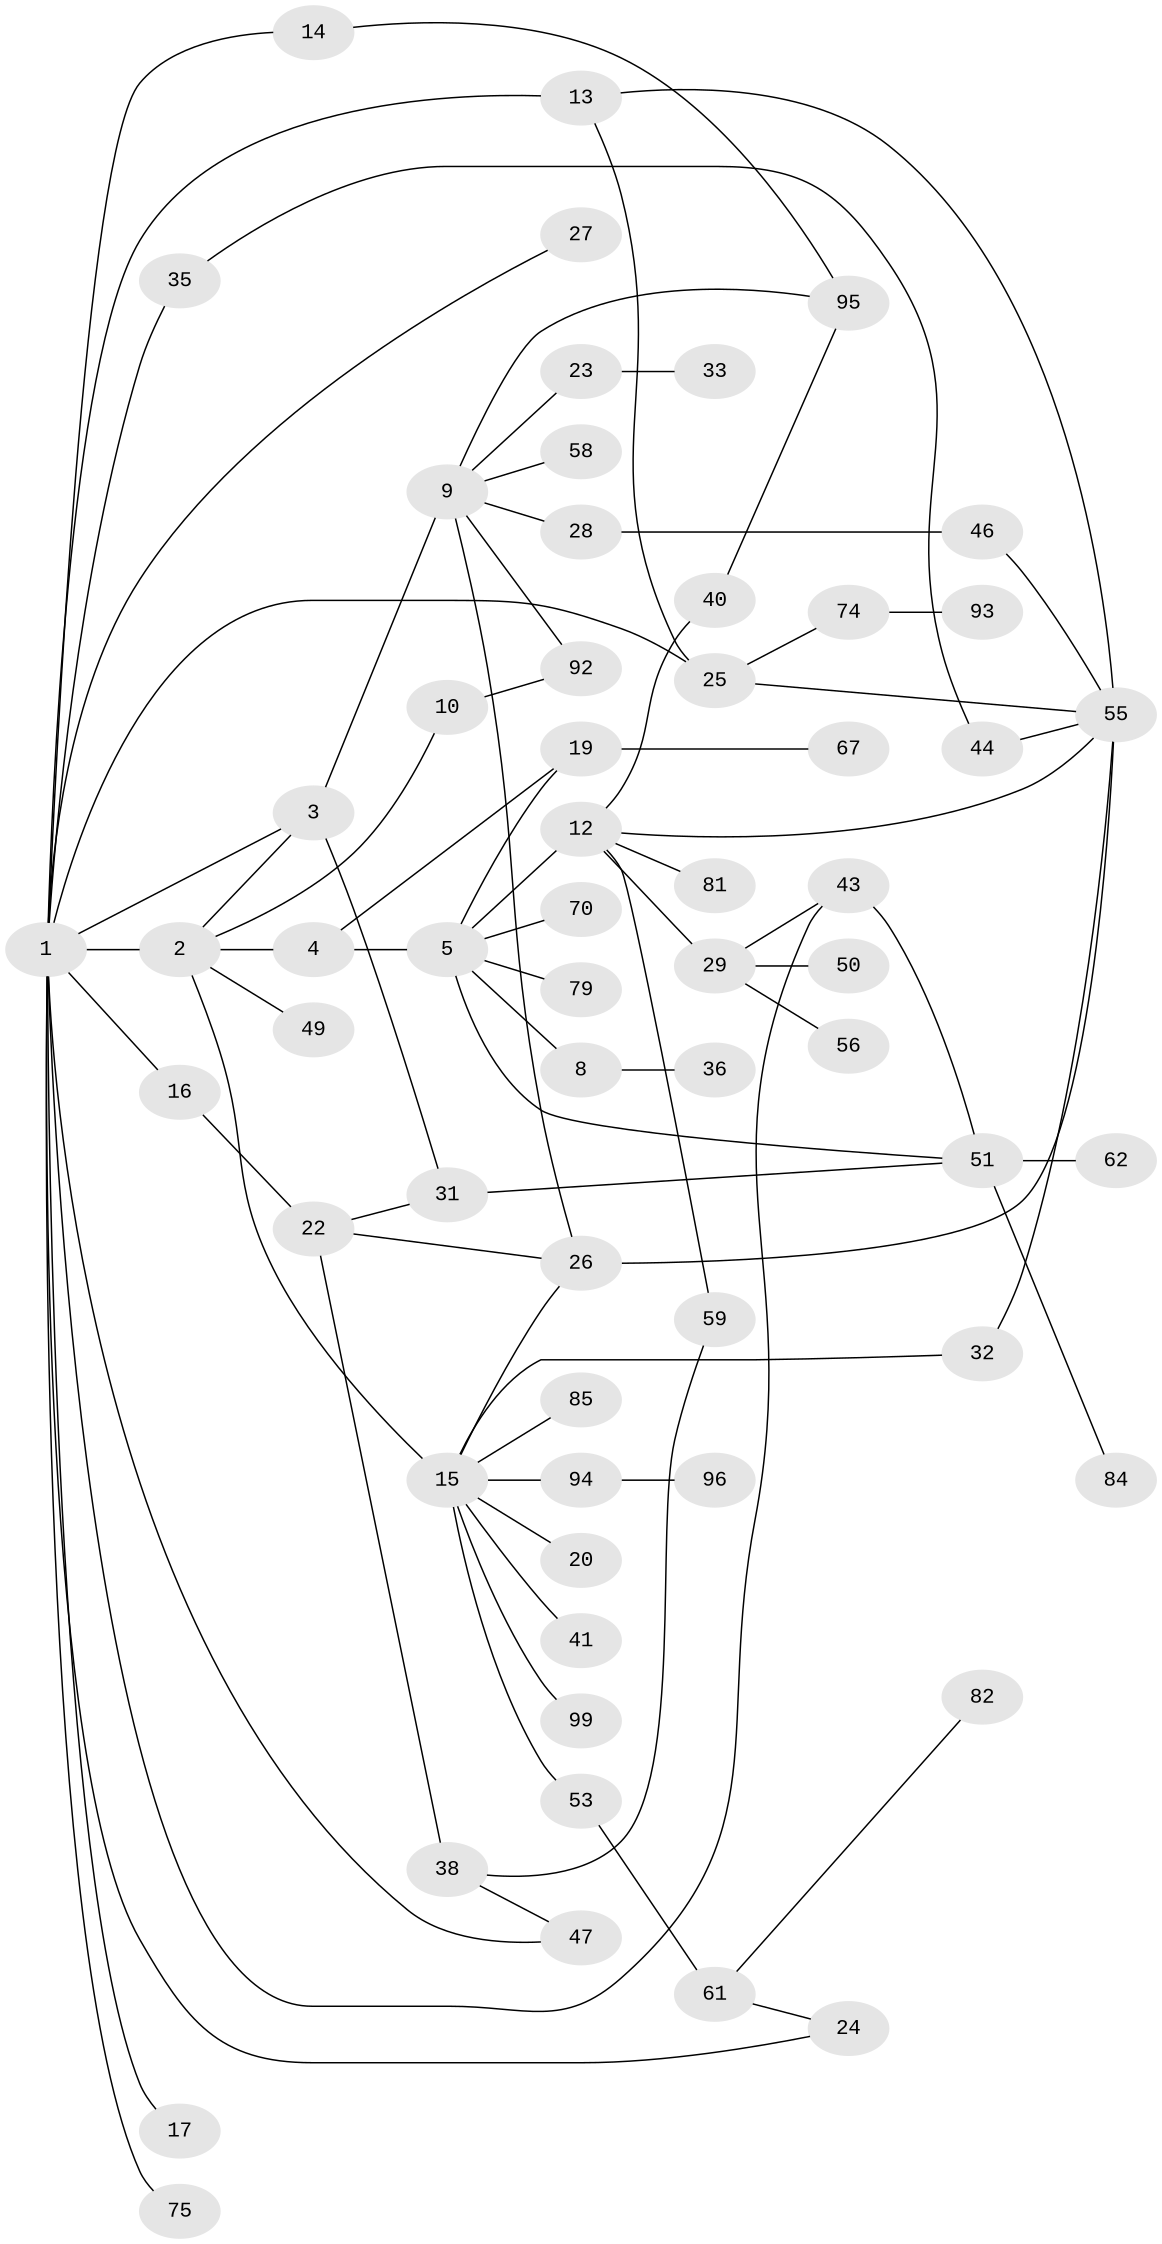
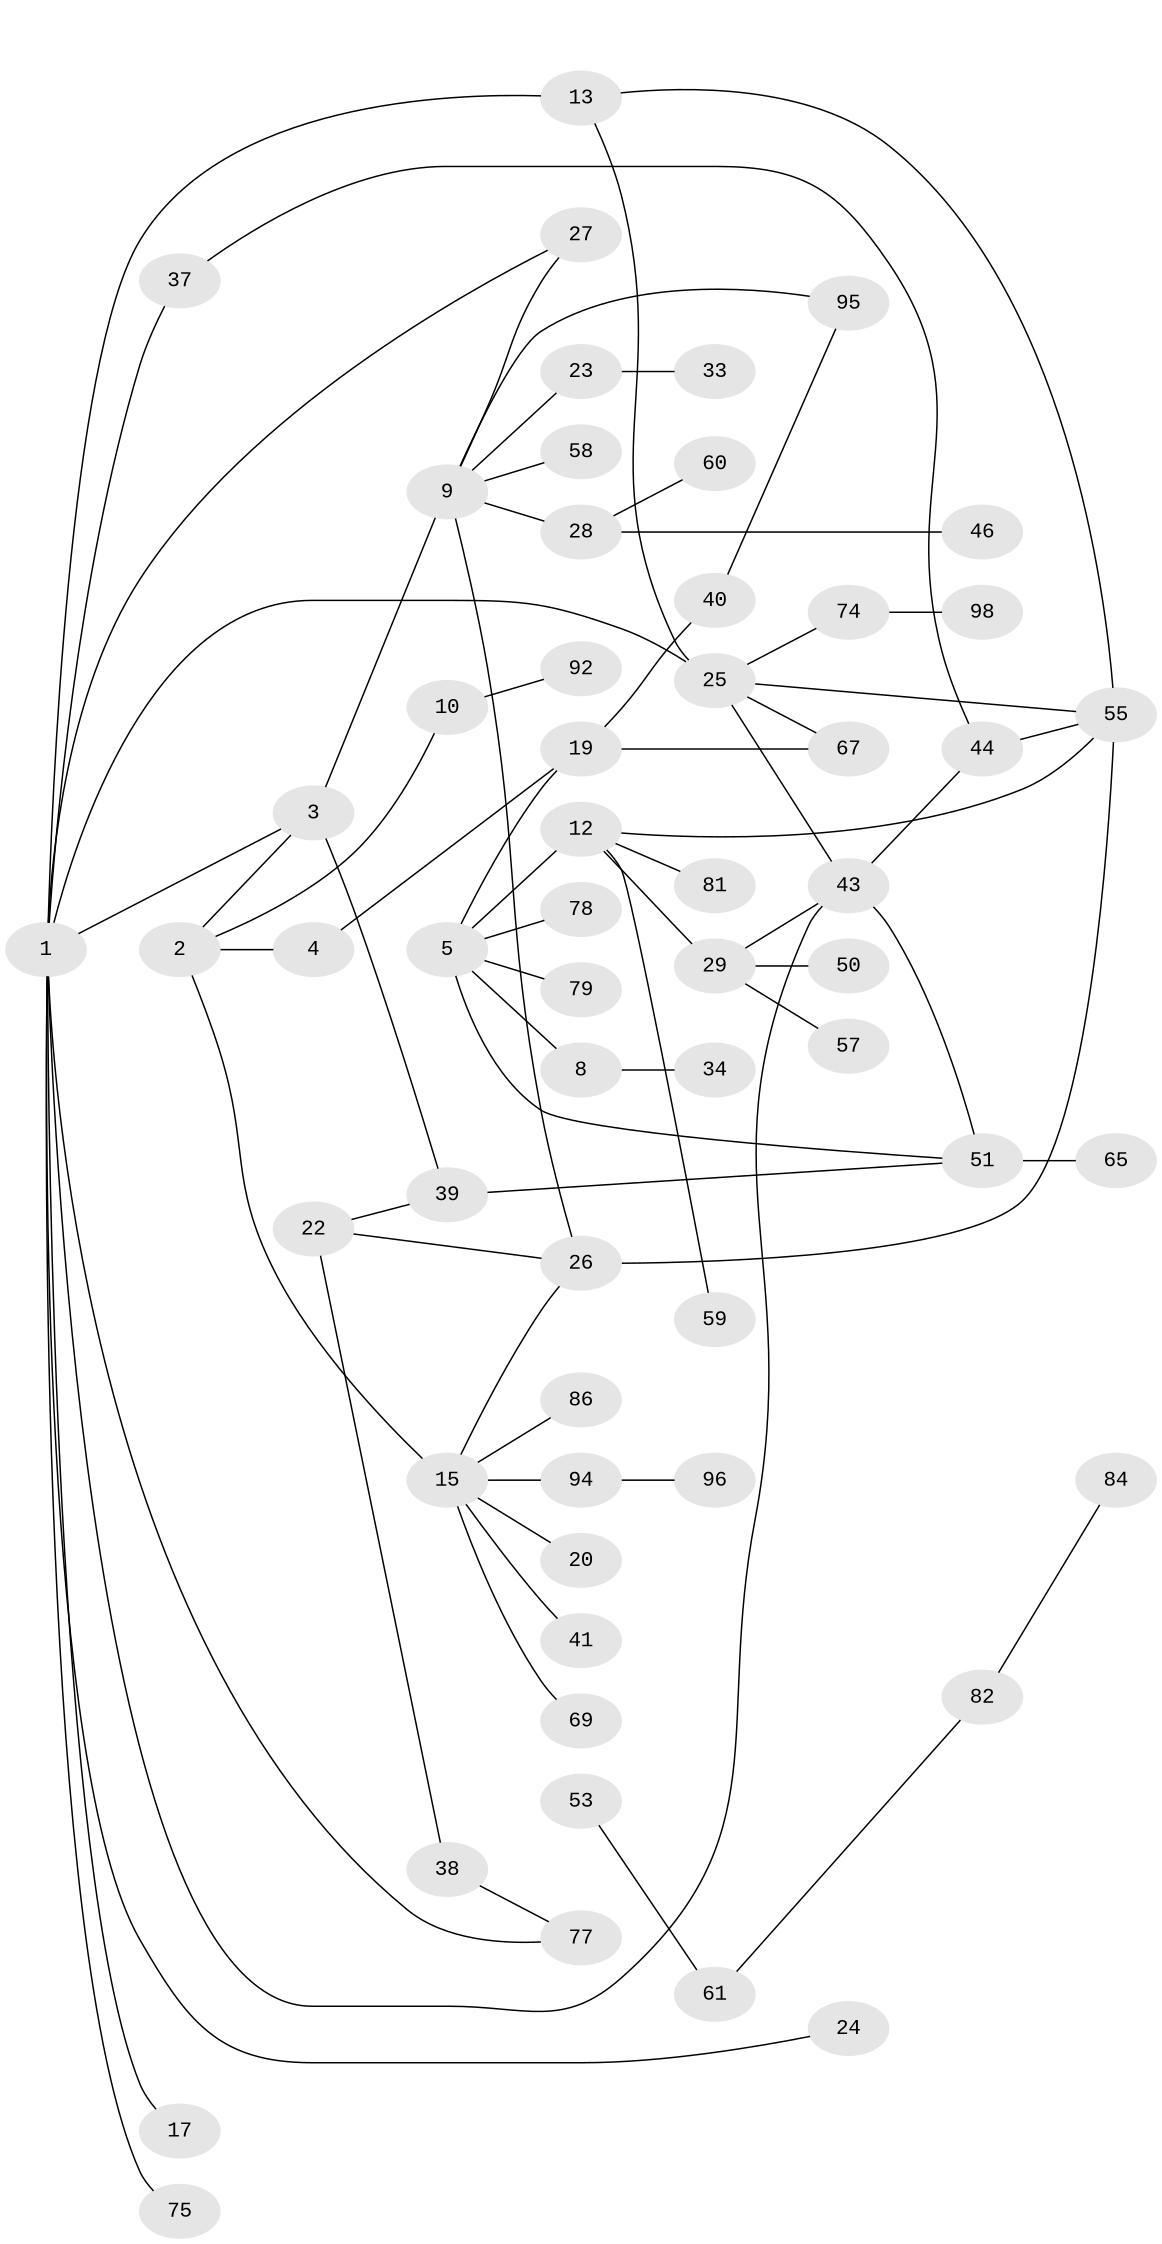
node "14": removed
node "35": label "35" -> "37"
node "60": added
edge "9" -- "92": now "9" -- "27"
node "93": label "93" -> "98"
edge "46" -- "55": removed
edge "40" -- "12": now "40" -- "19"
edge "25" -- "67": added
edge "25" -- "43": added
edge "44" -- "43": added
node "70": label "70" -> "78"
edge "1" -- "2": removed
edge "4" -- "5": removed
node "49": removed
node "56": label "56" -> "57"
node "36": label "36" -> "34"
node "16": removed
node "62": label "62" -> "65"
node "31": label "31" -> "39"
edge "51" -- "84": now "82" -- "84"
node "32": removed
node "85": label "85" -> "86"
edge "15" -- "53": removed
edge "59" -- "38": removed
node "99": label "99" -> "69"
node "47": label "47" -> "77"
edge "61" -- "24": removed
